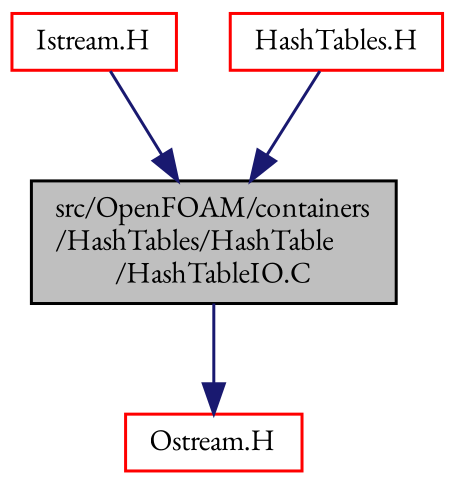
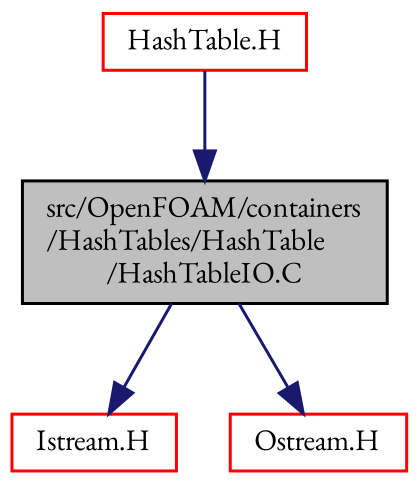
node "HashTables.H": label "HashTables.H" -> "HashTable.H"
edge "Istream.H" -> "src/OpenFOAM/containers /HashTables/HashTable /HashTableIO.C": reversed
